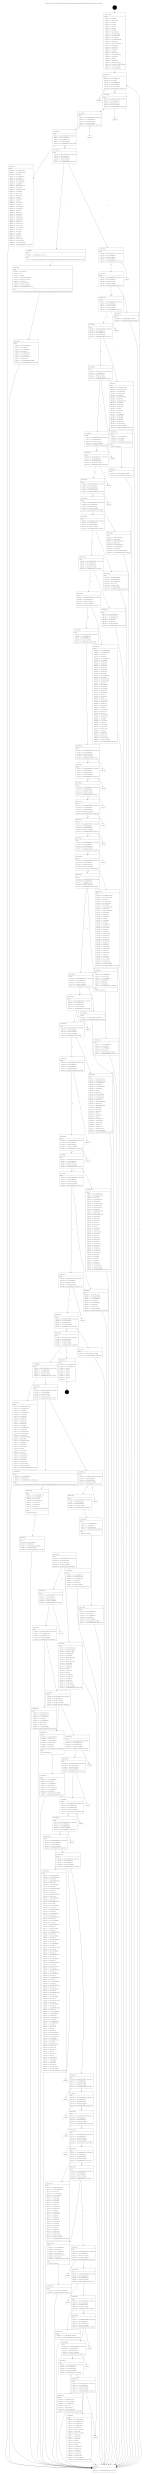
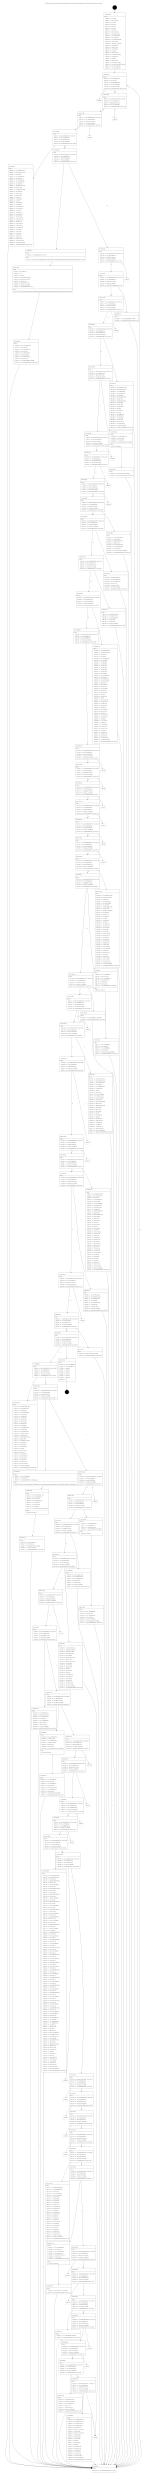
node "0x401938 [28]": added
